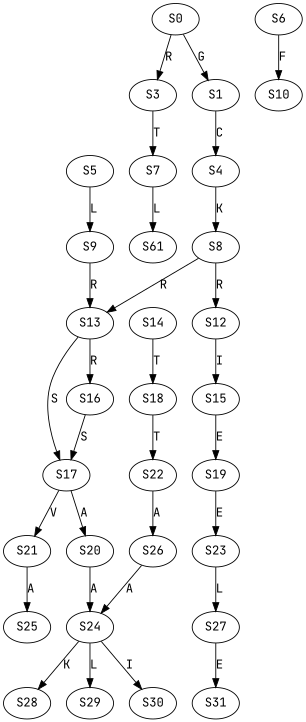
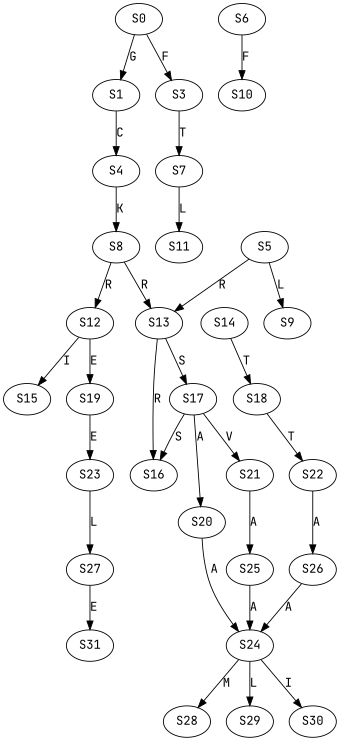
edge "S0" -> "S3": label "R" -> "F"
node "S61": label "S61" -> "S11"
edge "S9" -> "S13": now "S5" -> "S13"
edge "S16" -> "S17": reversed
edge "S15" -> "S19": now "S12" -> "S19"
edge "S25" -> "S24": added, label "A"
edge "S24" -> "S28": label "K" -> "M"
